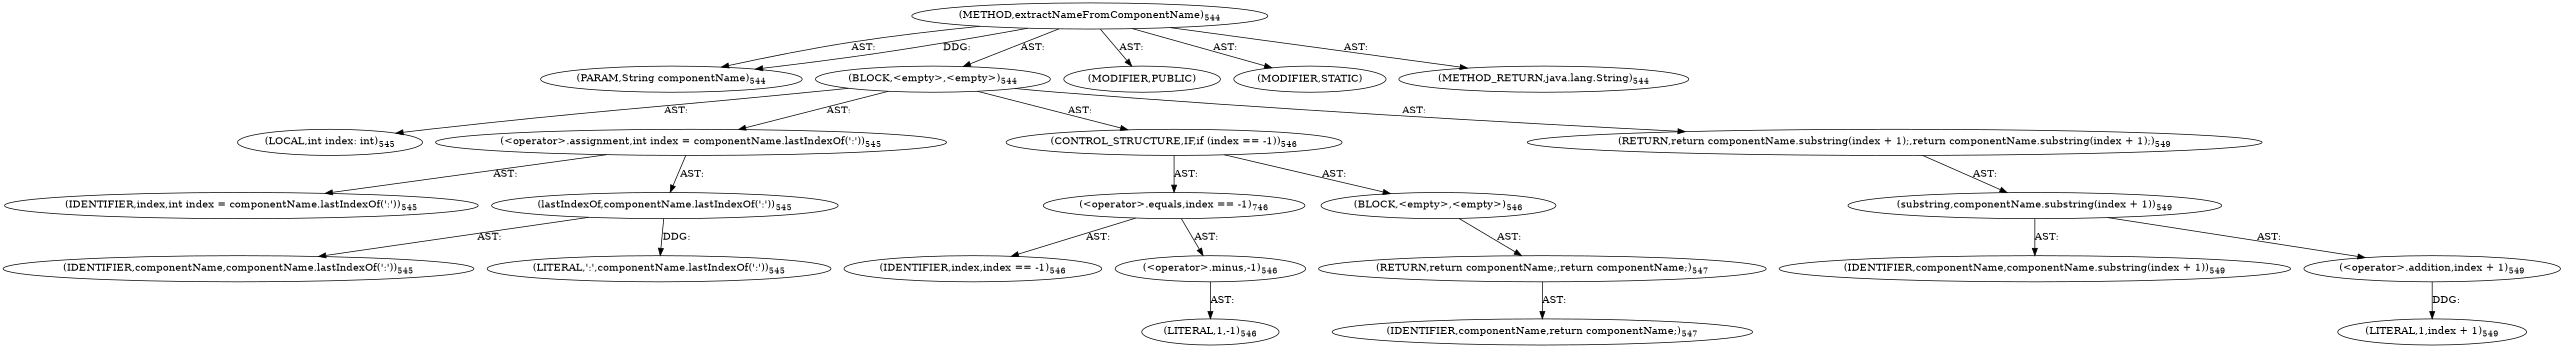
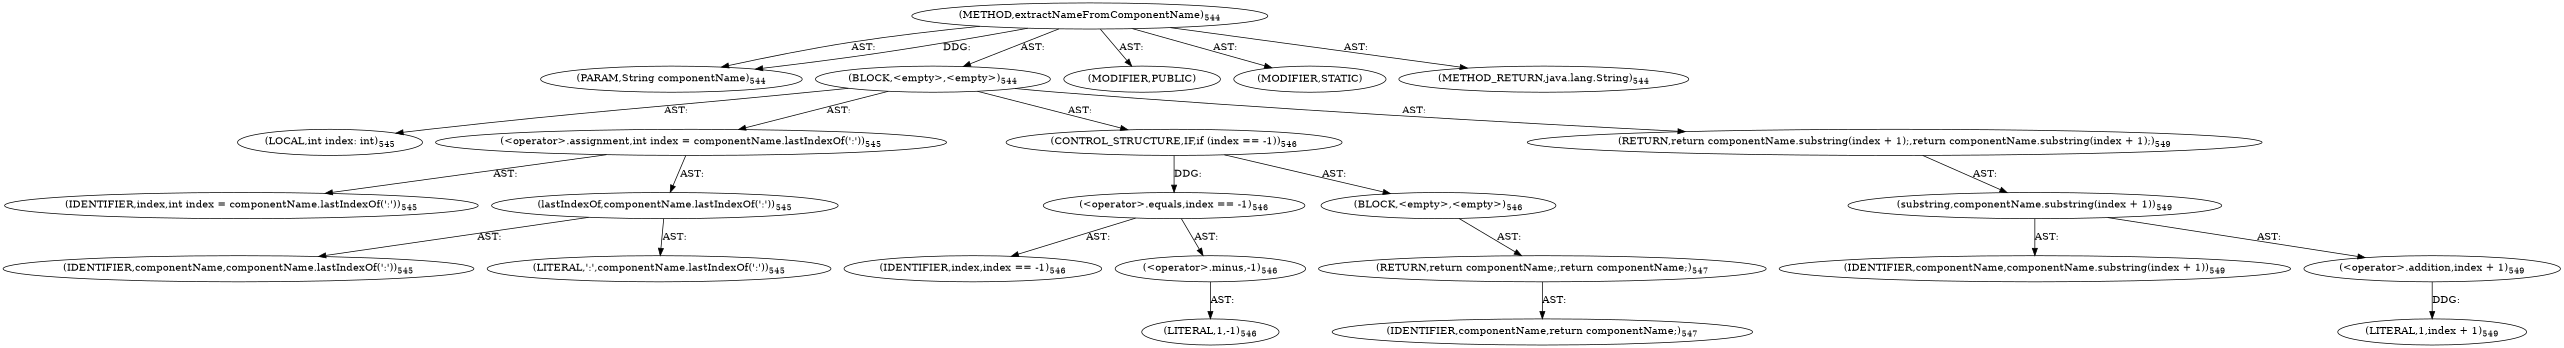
edge "(CONTROL_STRUCTURE,IF,if (index == -1))" -> "(<operator>.equals,index == -1)": label "AST: " -> "DDG: "
node "(<operator>.equals,index == -1)": text "746" -> "546"
edge "(lastIndexOf,componentName.lastIndexOf(':'))" -> "(LITERAL,':',componentName.lastIndexOf(':'))": label "DDG: " -> "AST: "
